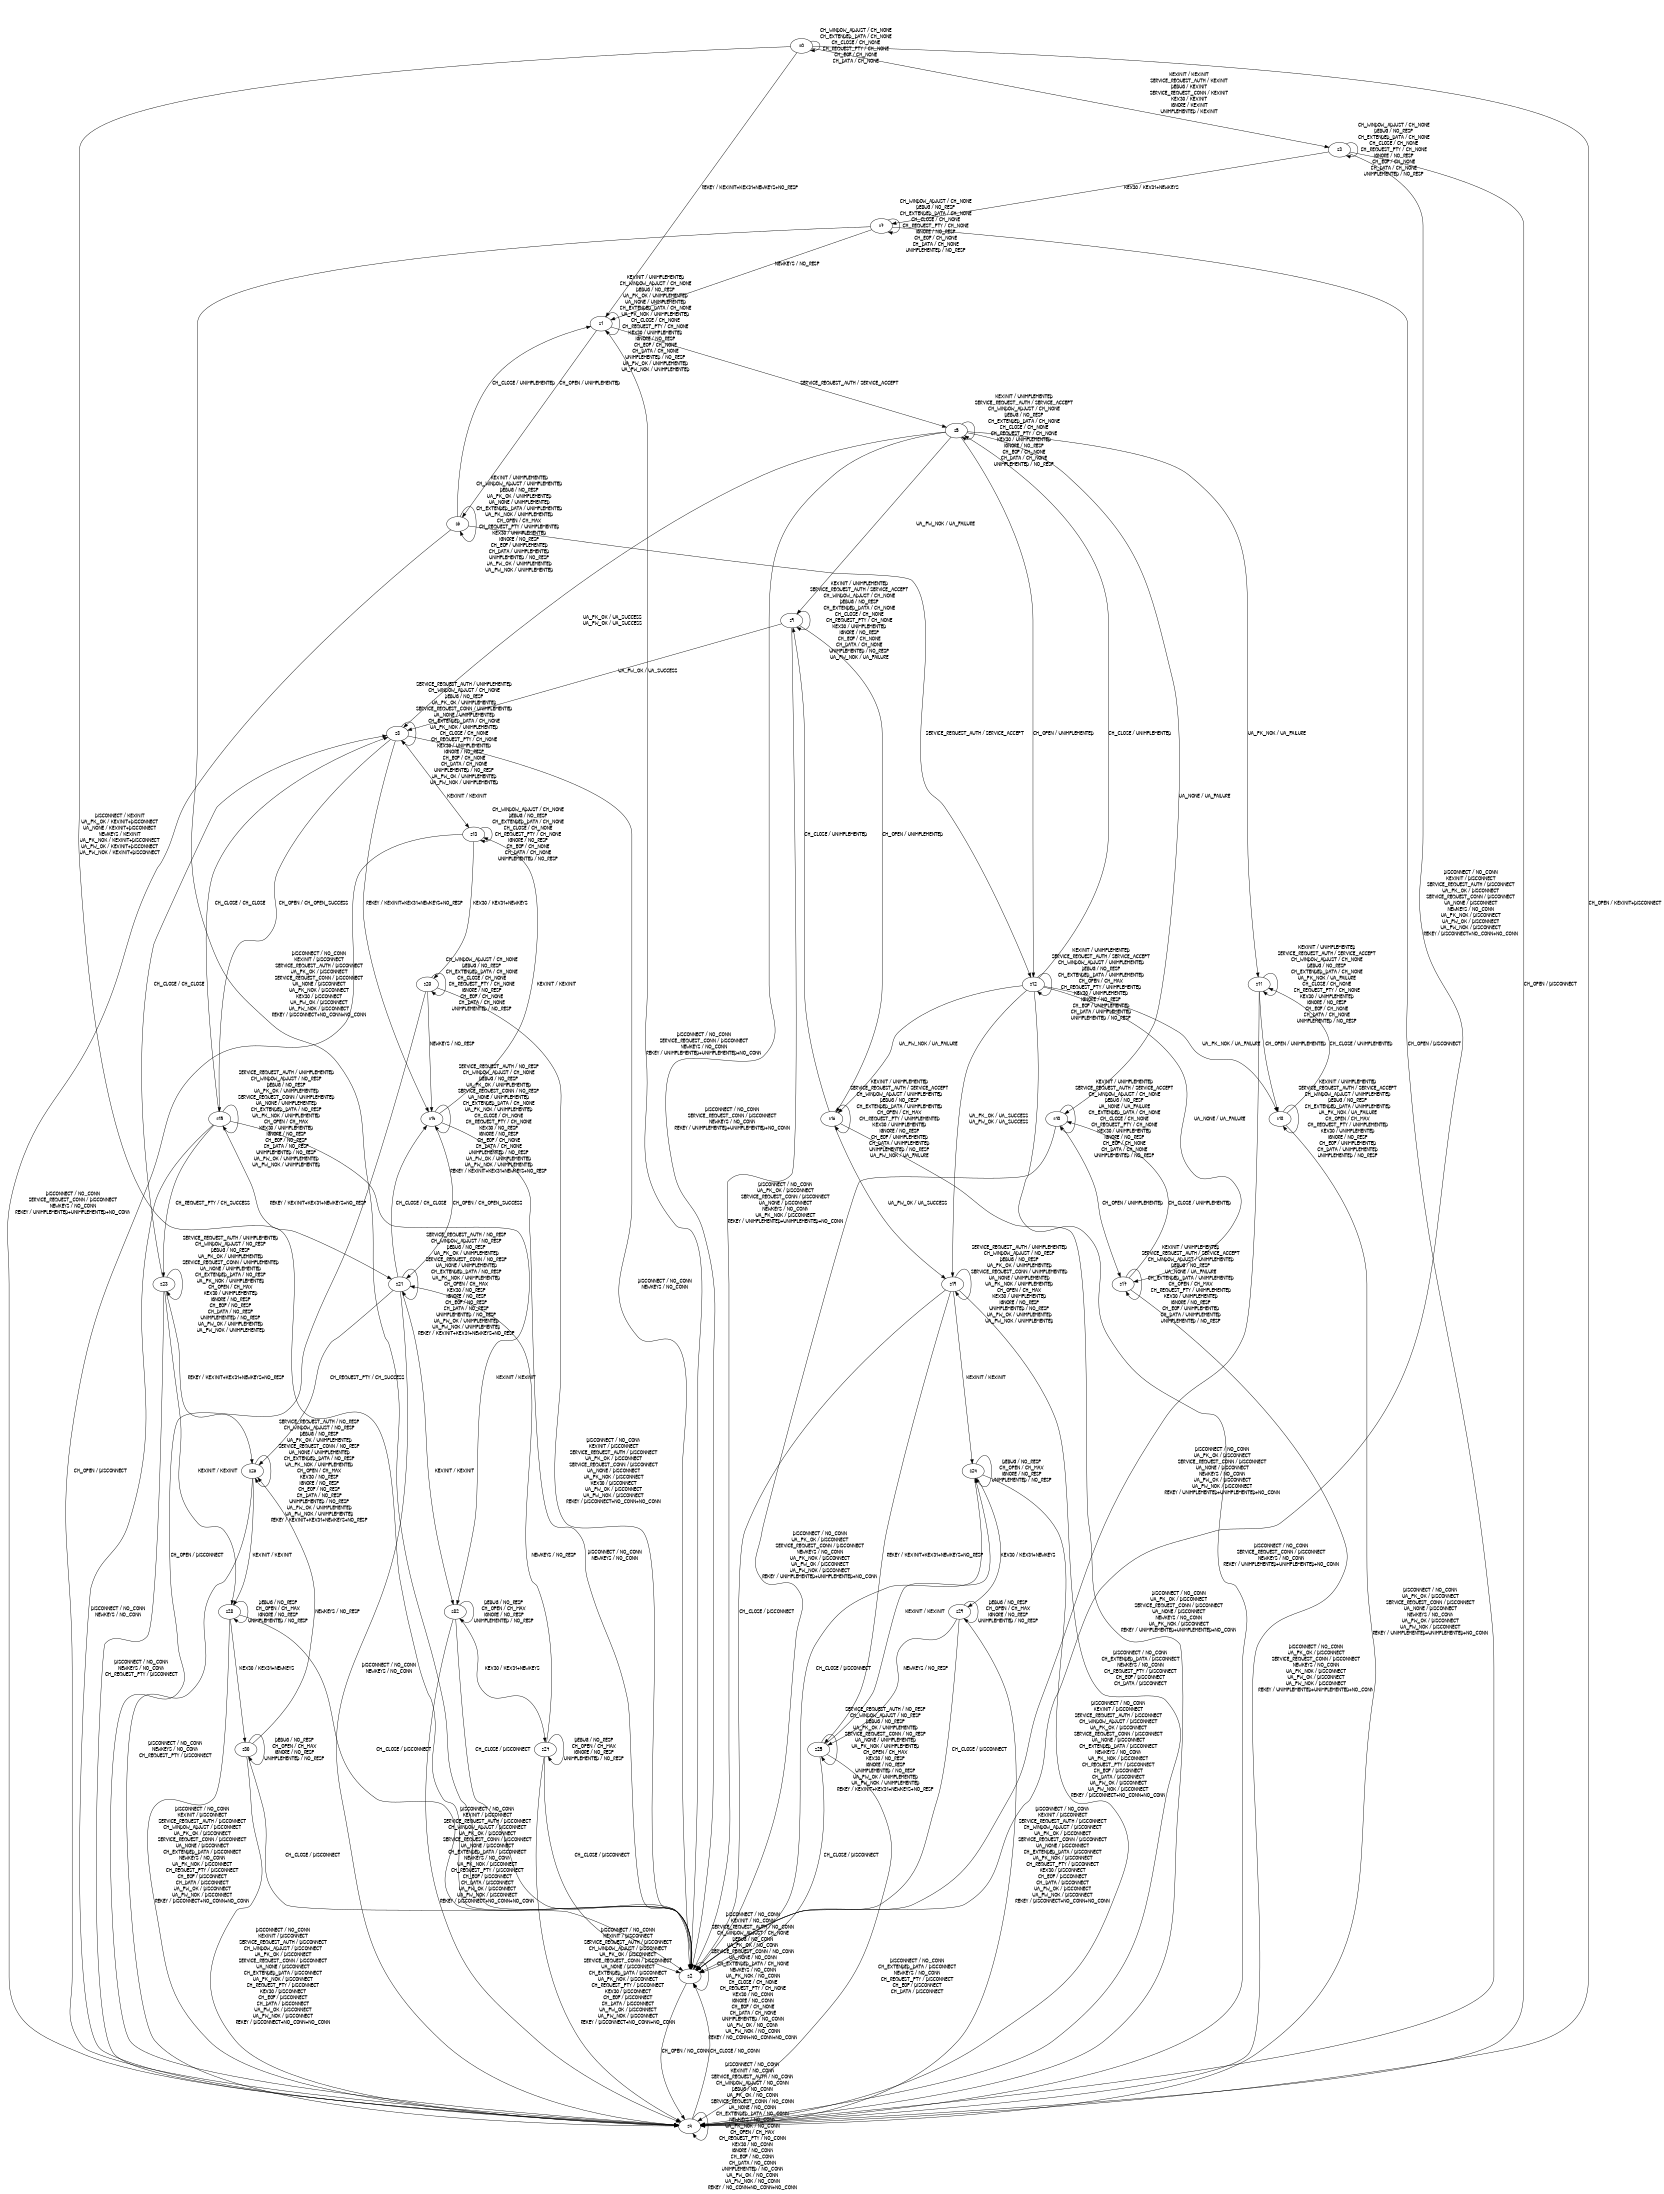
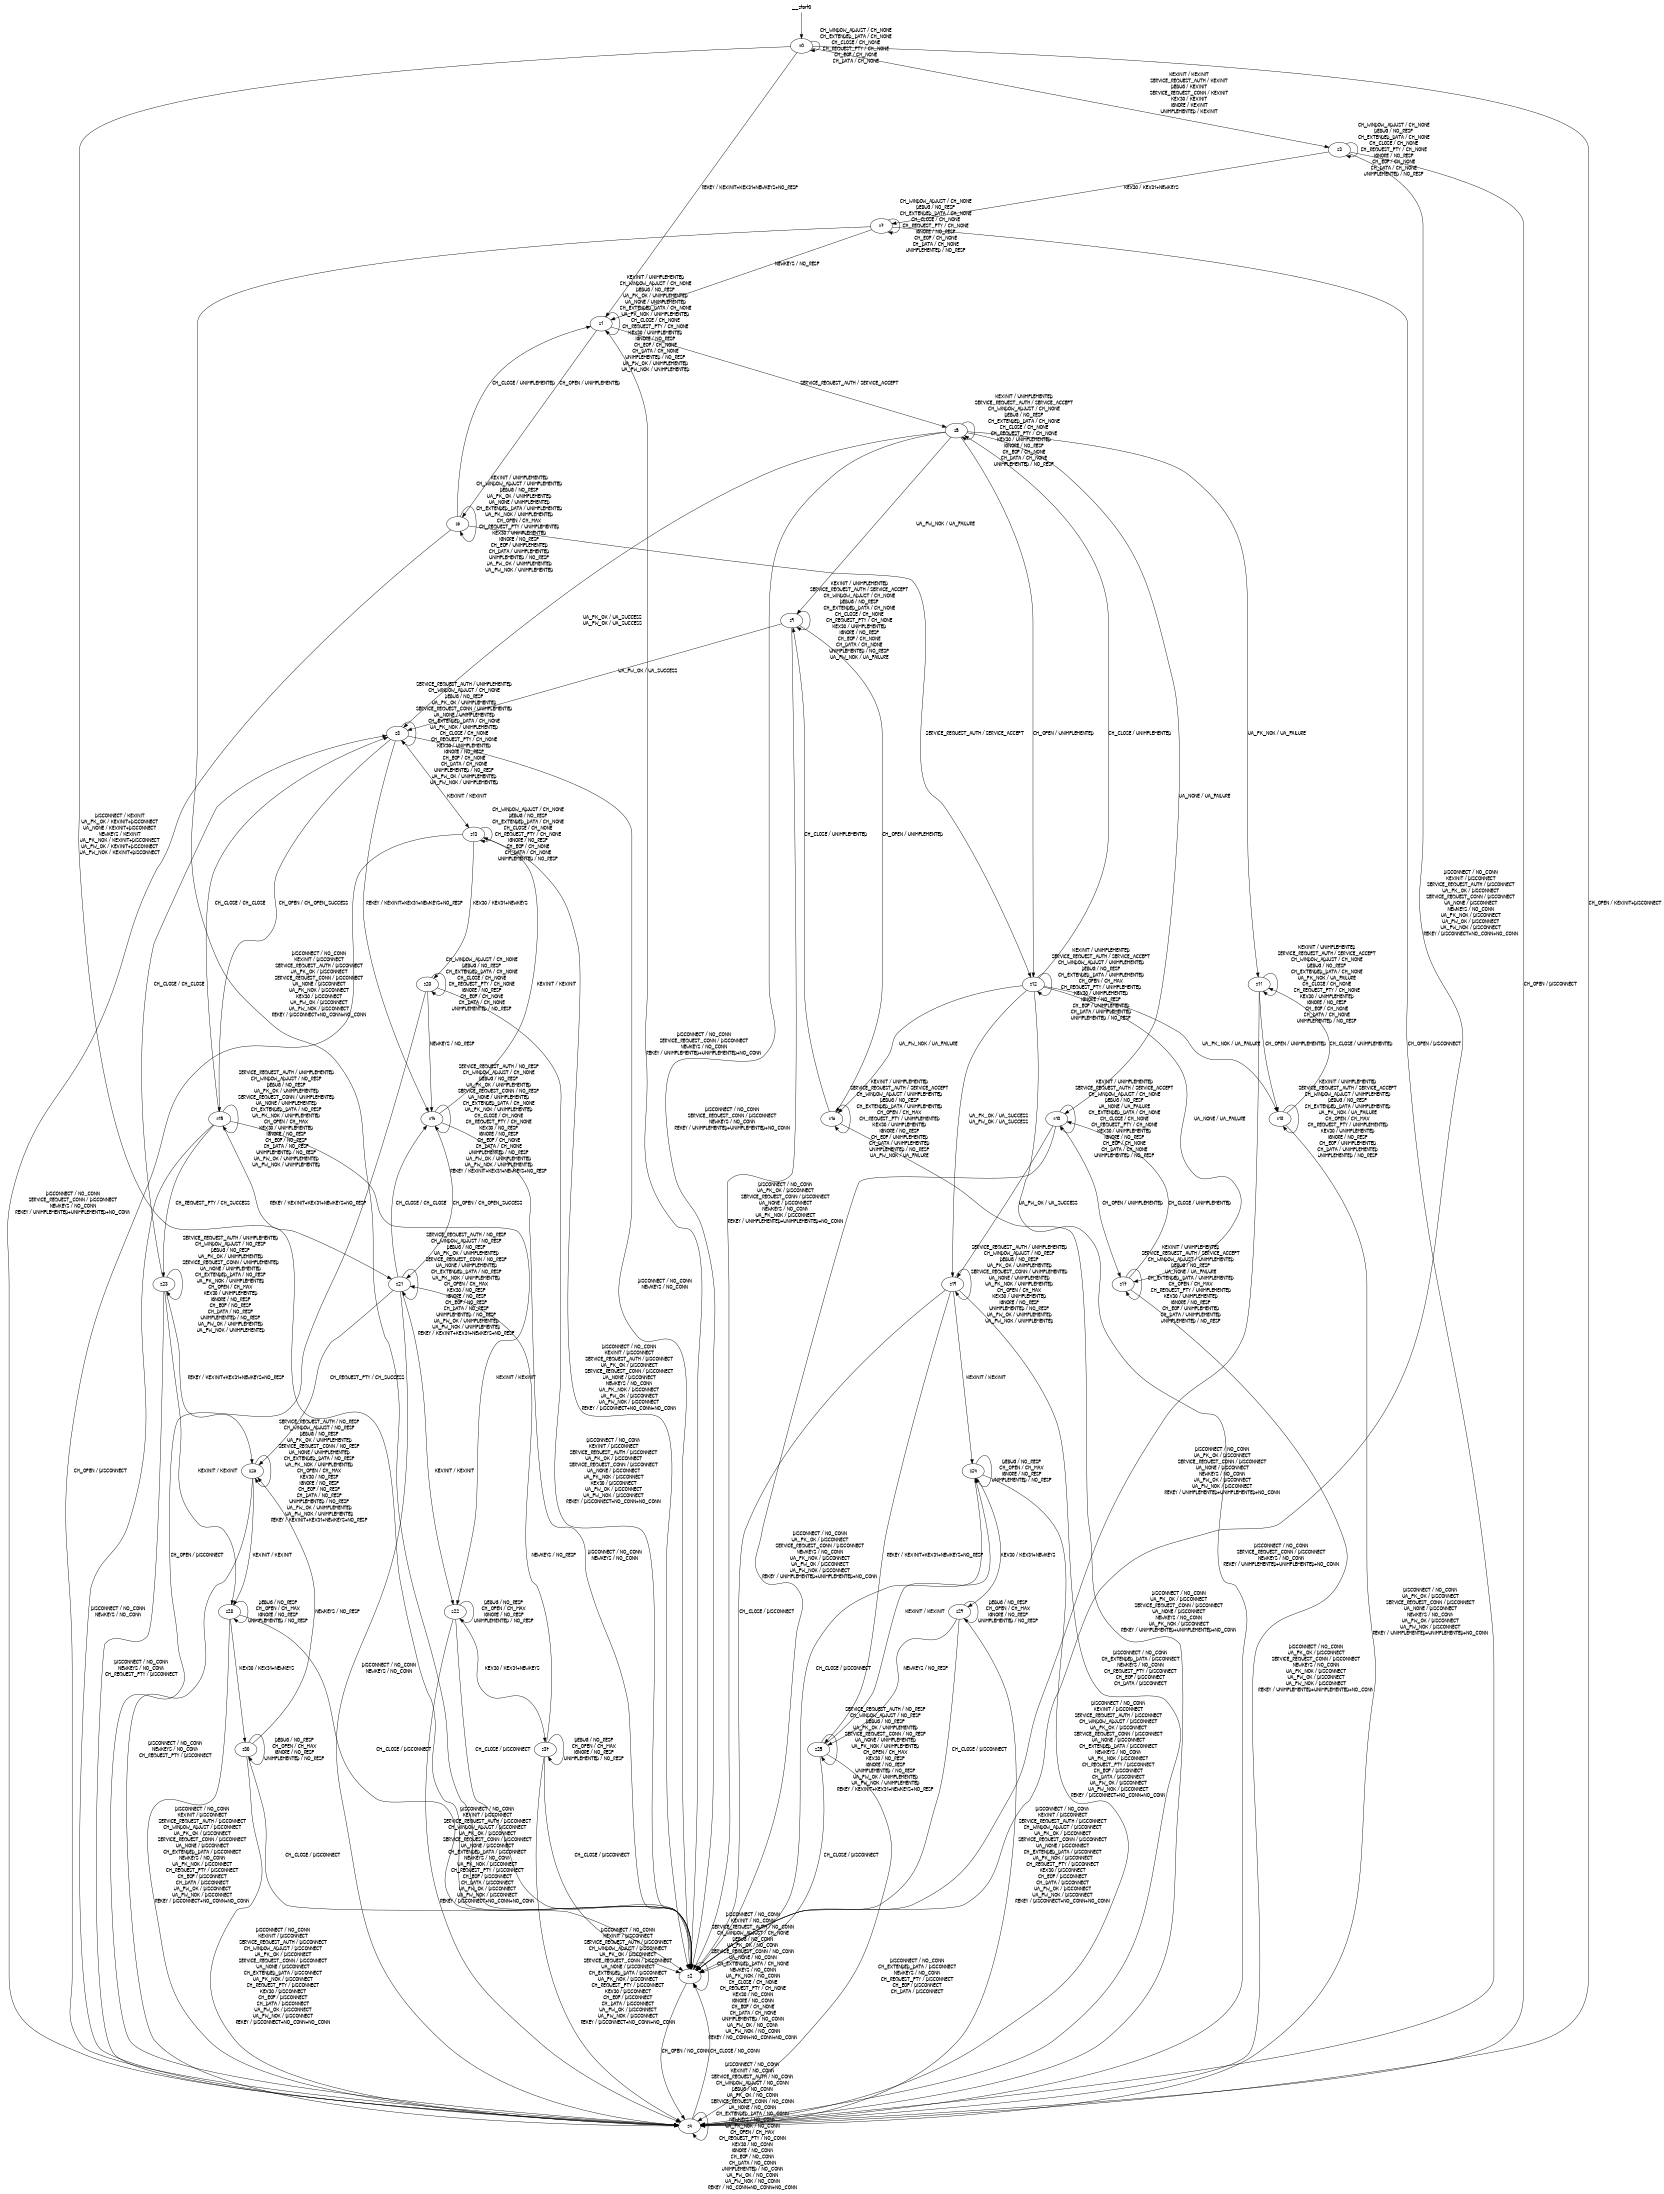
node "__start0": added
edge "s16" -> "s19": now "s10" -> "s19"
edge "s13" -> "s2": added, label "DISCONNECT / NO_CONN KEXINIT / DISCONNECT SERVICE_REQUEST_AUTH / DISCONNECT UA_PK_OK / DISCONNECT SERVICE_REQUEST_CONN / DISCONNECT UA_NONE / DISCONNECT NEWKEYS / NO_CONN UA_PK_NOK / DISCONNECT UA_PW_OK / DISCONNECT UA_PW_NOK / DISCONNECT REKEY / DISCONNECT+NO_CONN+NO_CONN"
node "s82": label "s82" -> "s22"
node "s27": label "s27" -> "s37"
